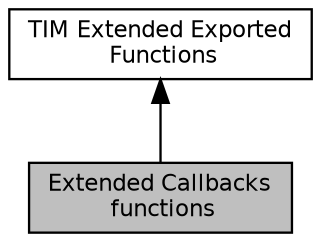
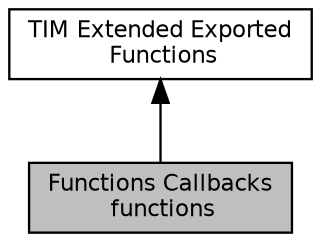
node "Extended Callbacks functions": label "Extended Callbacks functions" -> "Functions Callbacks functions"
